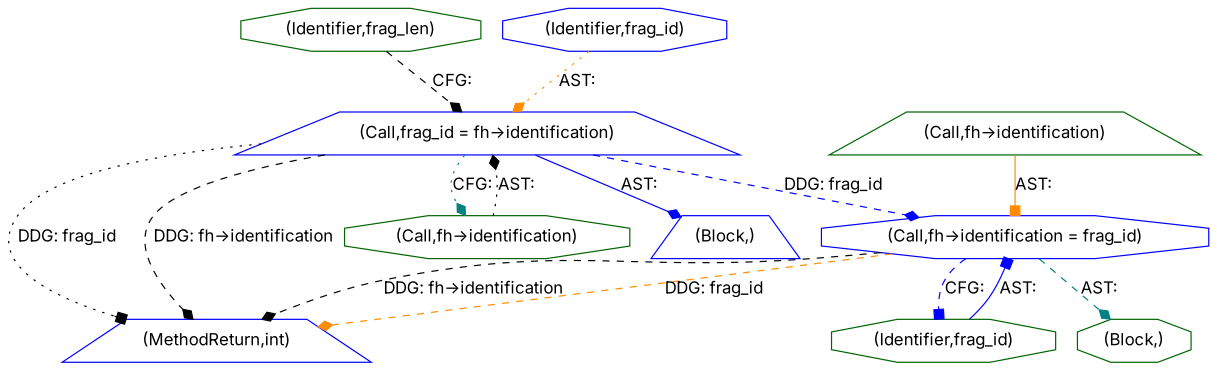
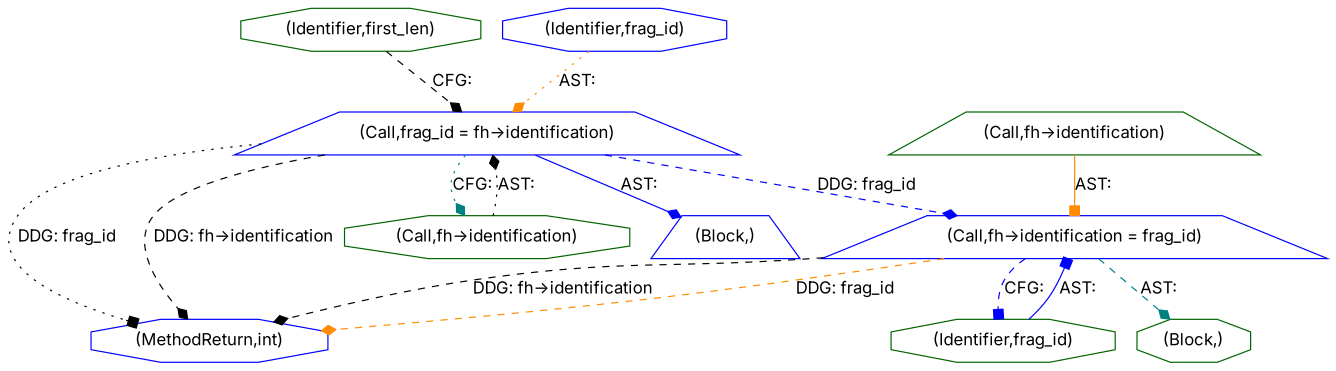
node "(Identifier,frag_len)": label "(Identifier,frag_len)" -> "(Identifier,first_len)"
node "(Call,fh->identification = frag_id)": shape octagon -> trapezium
node "(MethodReturn,int)": shape trapezium -> octagon
